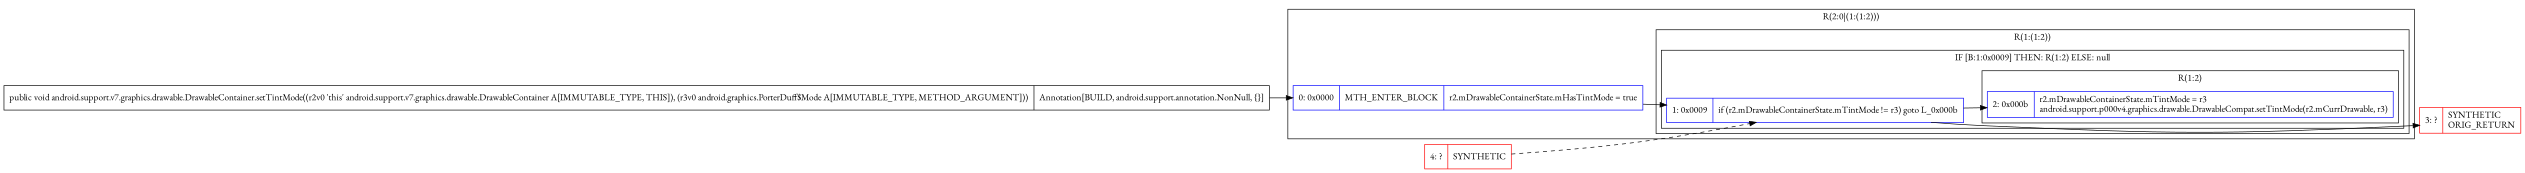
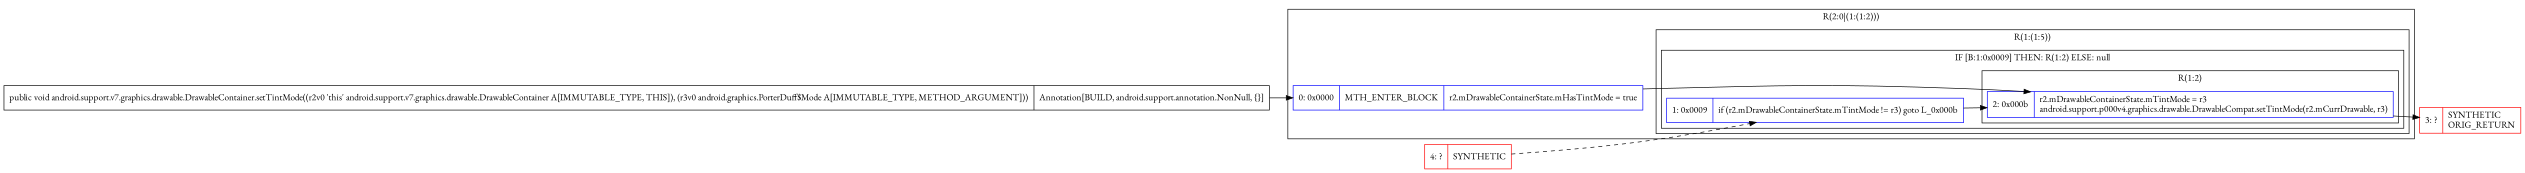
cluster "R(1:(1:2))": label "R(1:(1:2))" -> "R(1:(1:5))"
edge "0: 0x0000" -> "1: 0x0009": now "0: 0x0000" -> "2: 0x000b"
edge "1: 0x0009" -> "3: ?": now "2: 0x000b" -> "3: ?"
